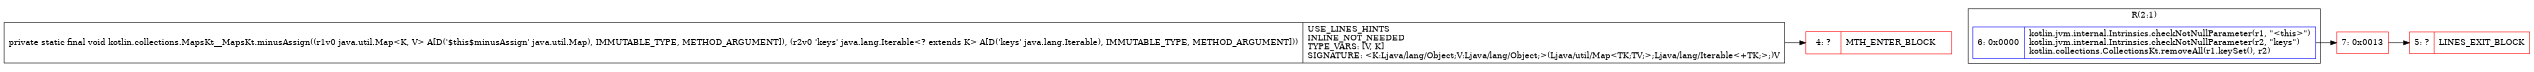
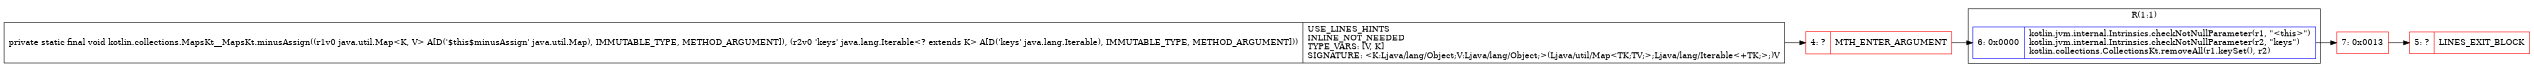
cluster "R(2:1)": label "R(2:1)" -> "R(1:1)"
node "4: ?": text "MTH_ENTER_BLOCK" -> "MTH_ENTER_ARGUMENT"
edge "4: ?" -> "6: 0x0000": added
